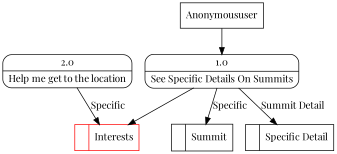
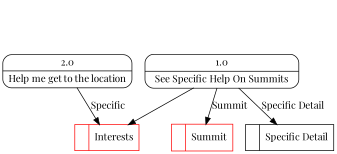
node "Anonymoususer": removed
node "1.0": text "See Specific Details On Summits" -> "See Specific Help On Summits"
edge "1.0" -> "Summit": label "Specific" -> "Summit"
edge "1.0" -> "Specific Detail": label "Summit Detail" -> "Specific Detail"
node "Summit": color black -> red
